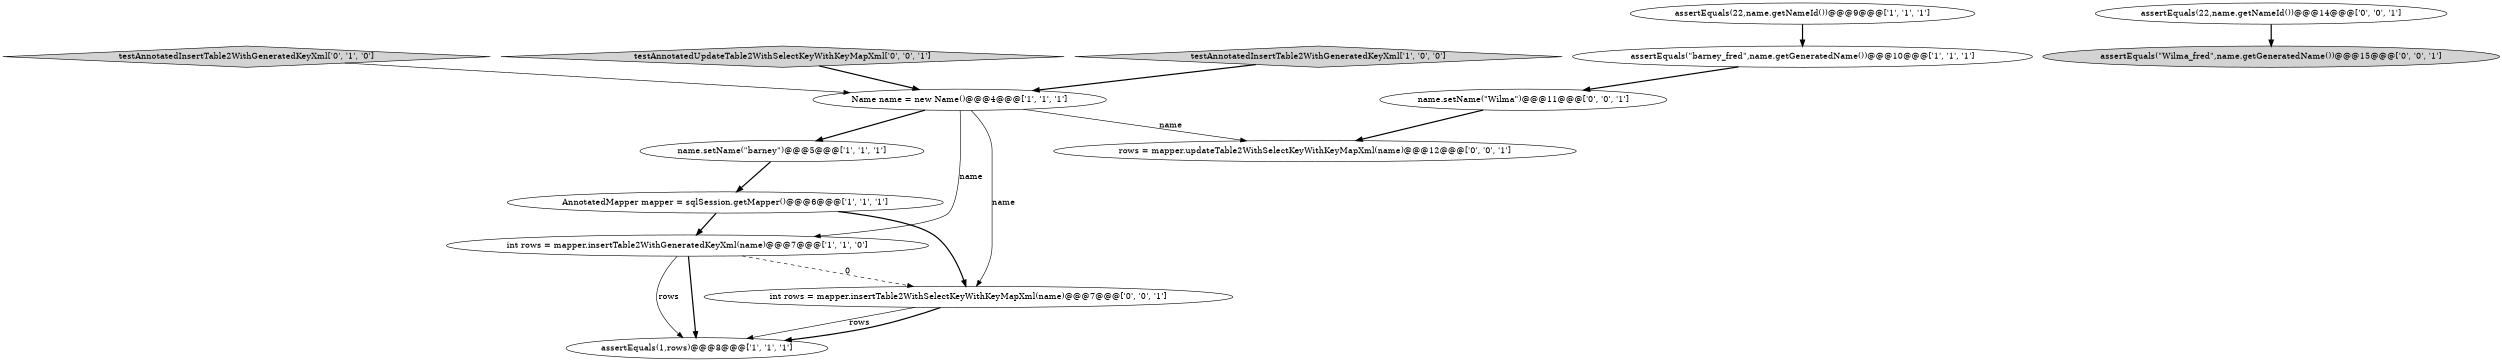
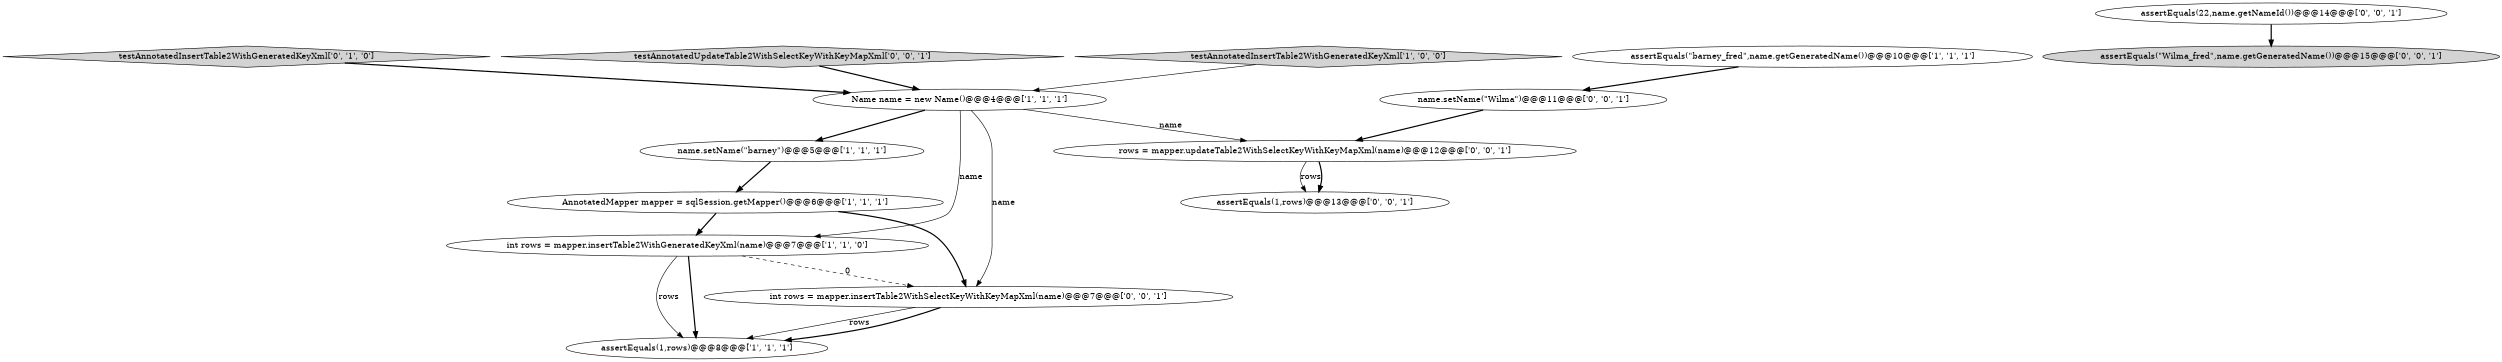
node "assertEquals(22,name.getNameId())@@@9@@@['1', '1', '1']": removed
edge "testAnnotatedInsertTable2WithGeneratedKeyXml['1', '0', '0']" -> "Name name = new Name()@@@4@@@['1', '1', '1']": style bold -> solid
edge "testAnnotatedInsertTable2WithGeneratedKeyXml['0', '1', '0']" -> "Name name = new Name()@@@4@@@['1', '1', '1']": style solid -> bold
node "assertEquals(1,rows)@@@13@@@['0', '0', '1']": added
